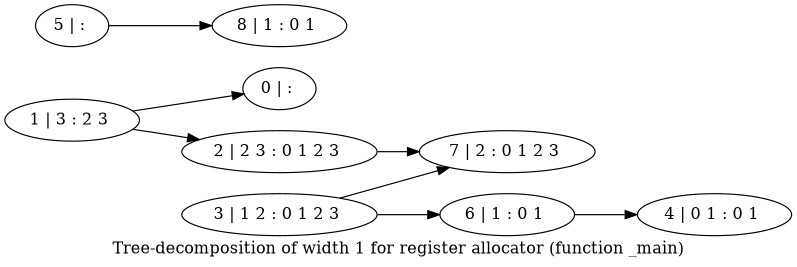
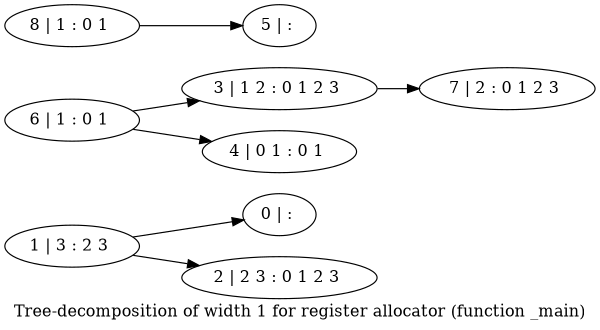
edge "5 | :" -> "8 | 1 : 0 1": reversed
edge "2 | 2 3 : 0 1 2 3" -> "7 | 2 : 0 1 2 3": removed
edge "3 | 1 2 : 0 1 2 3" -> "6 | 1 : 0 1": reversed
